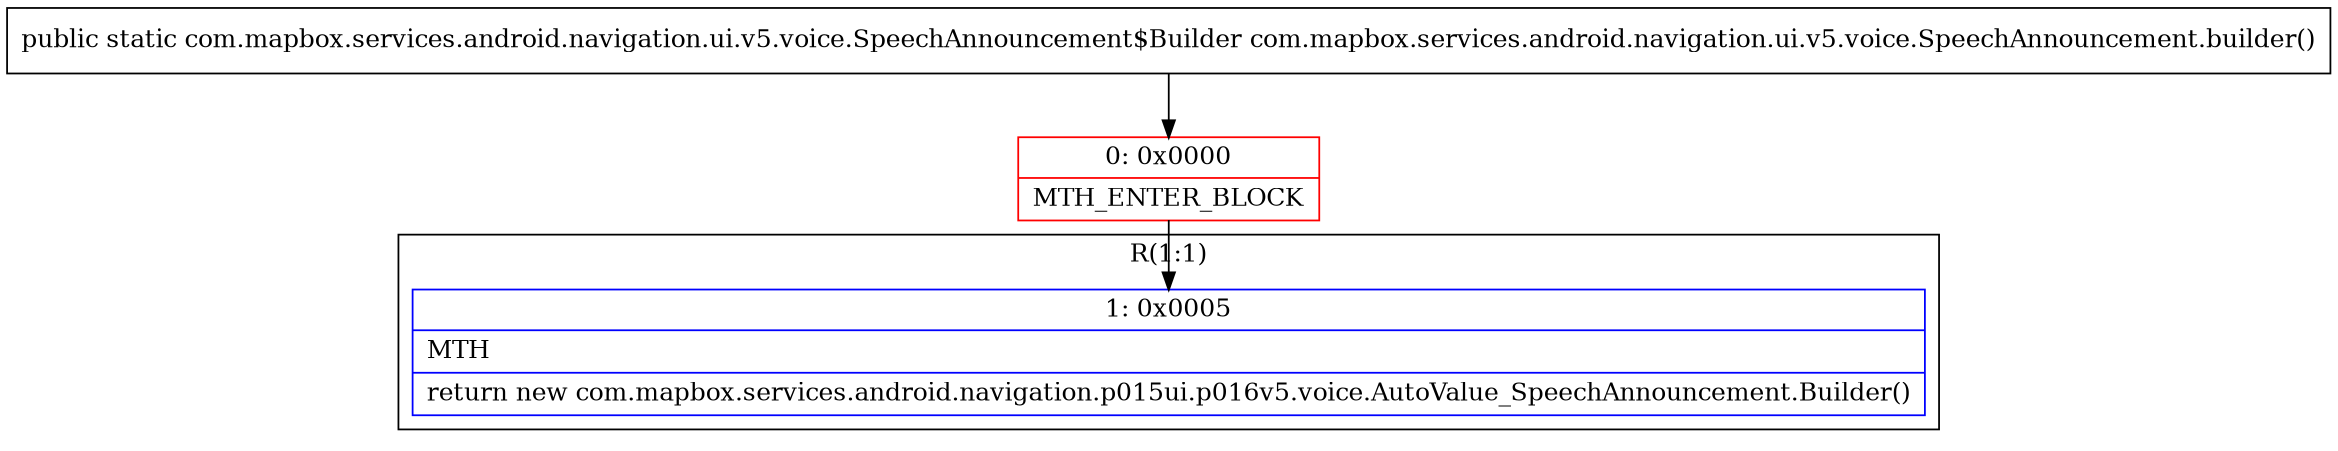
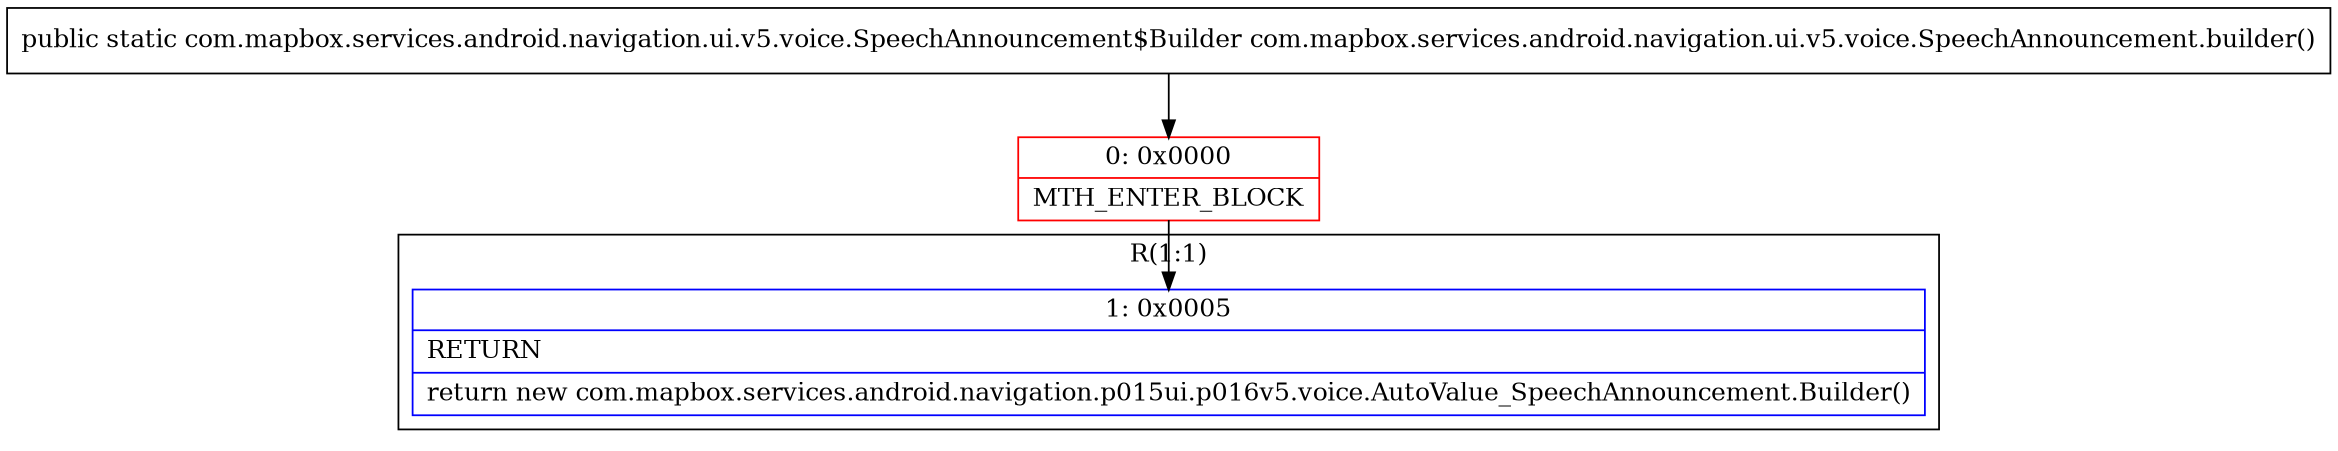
node "1: 0x0005": text "MTH" -> "RETURN"
